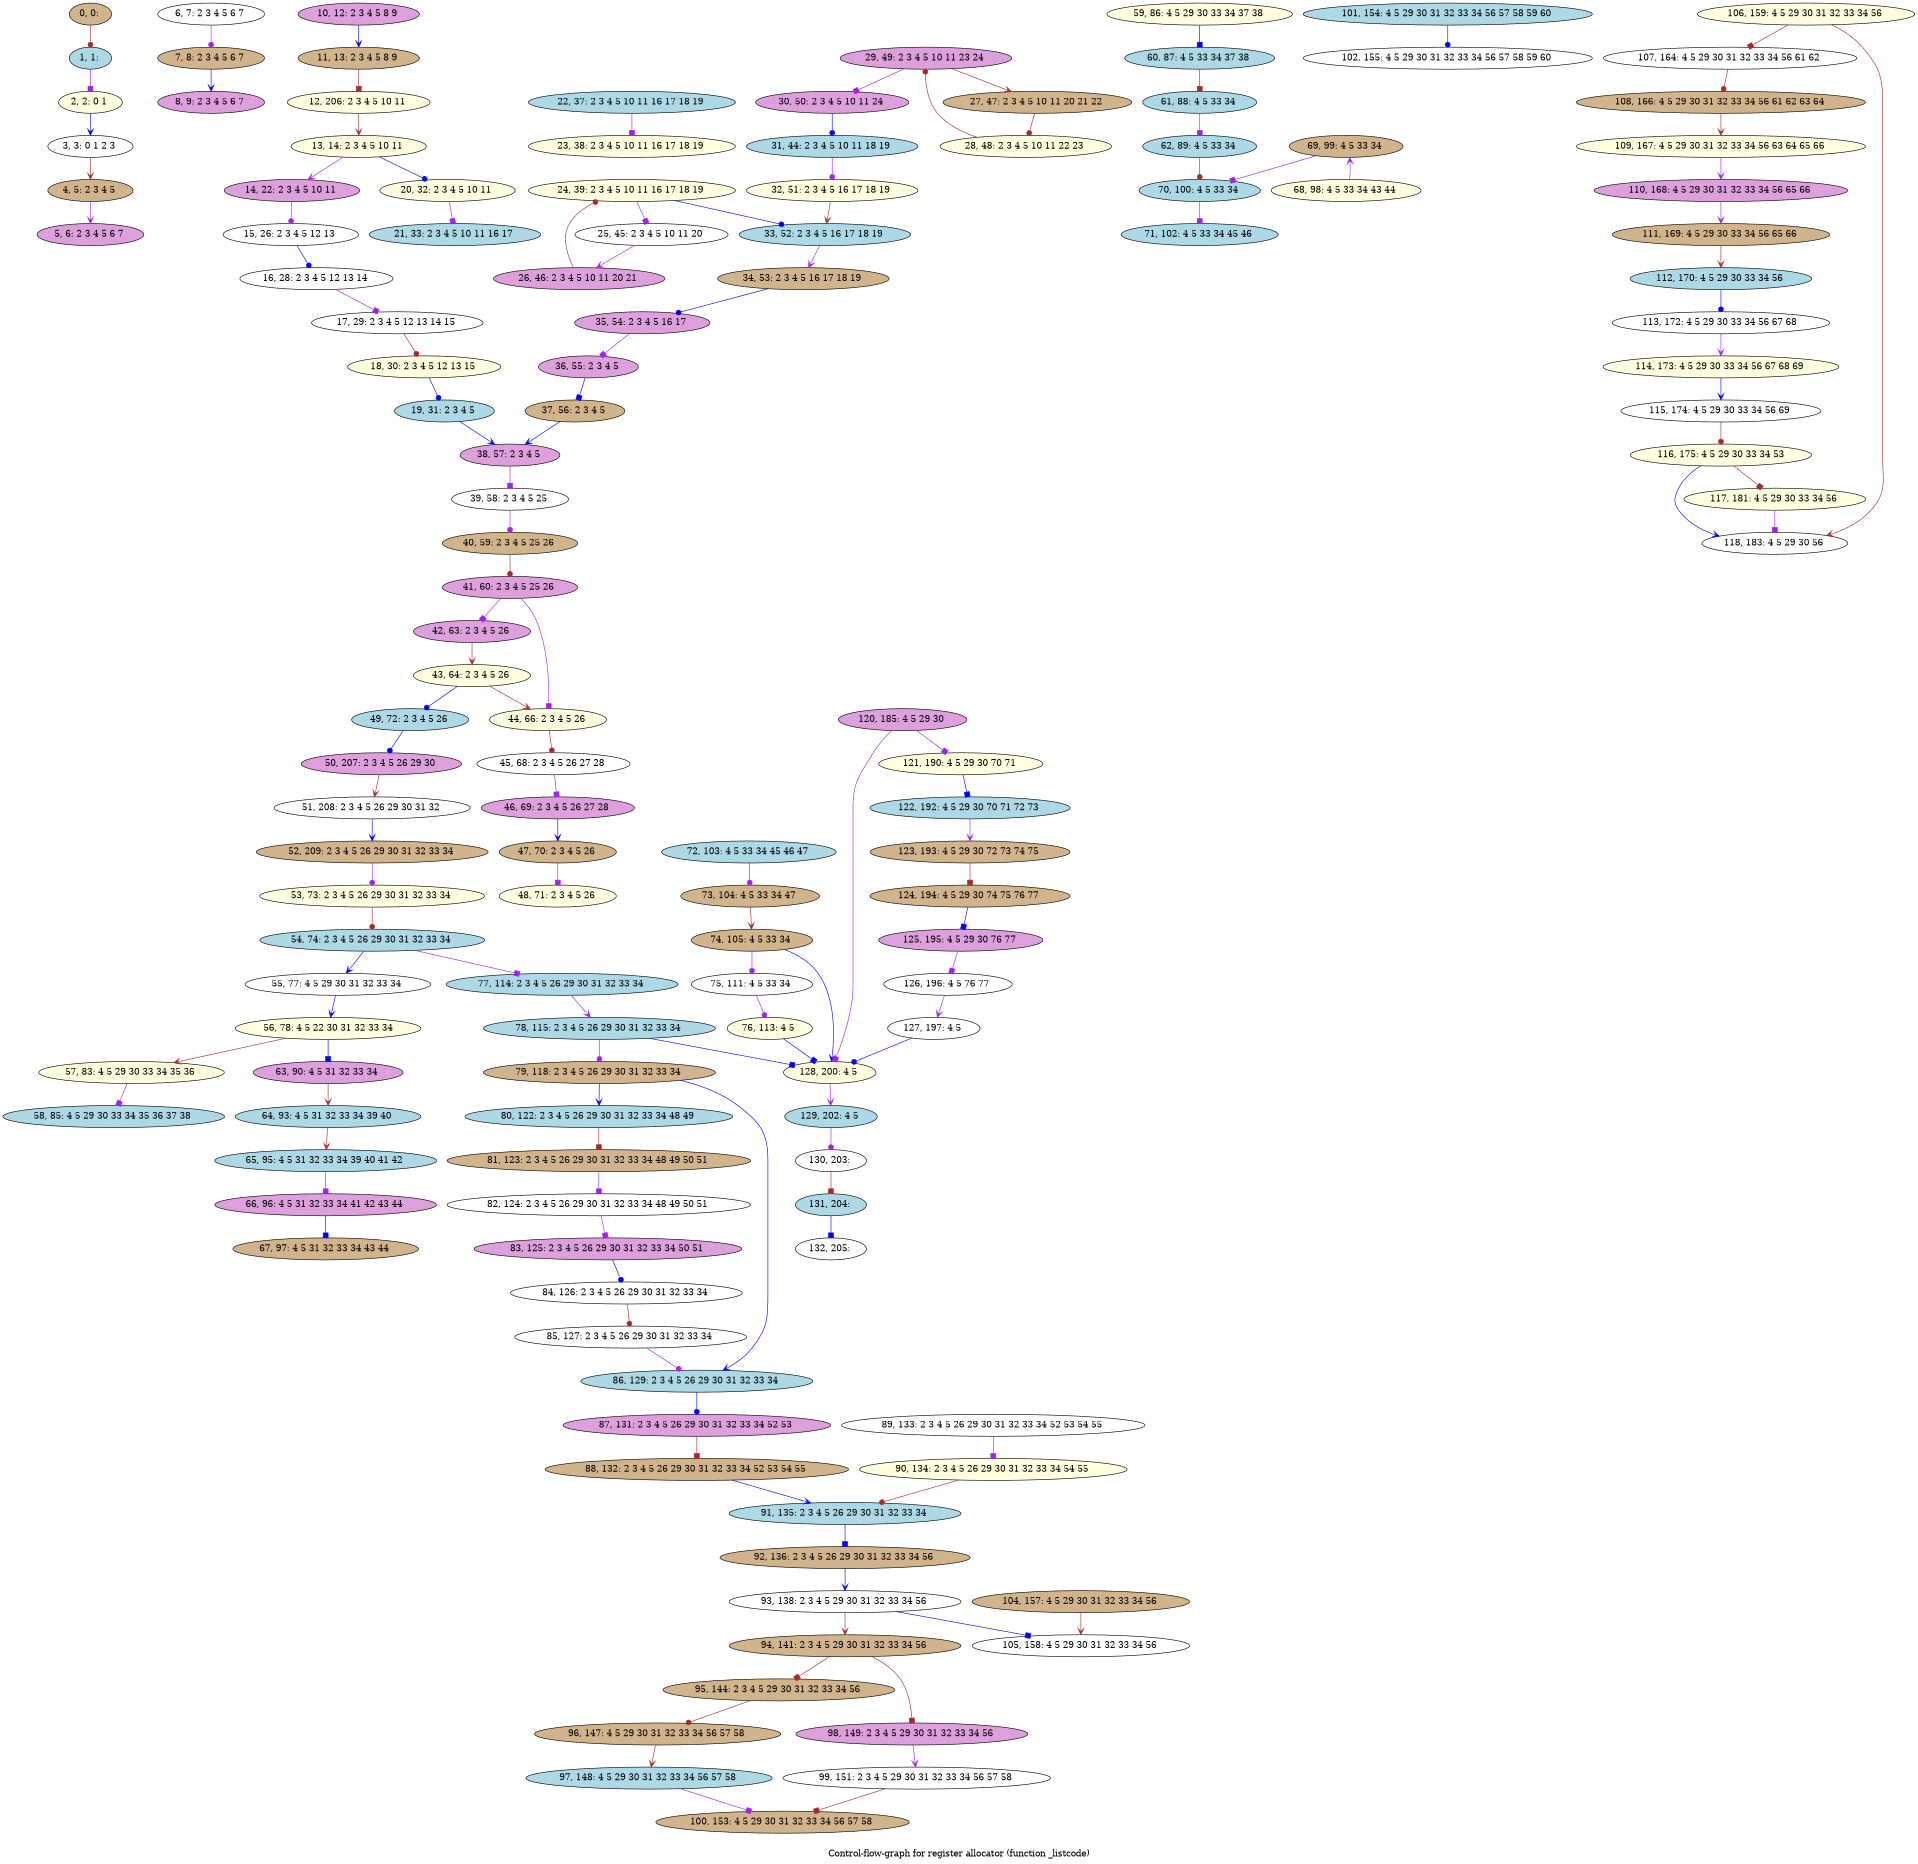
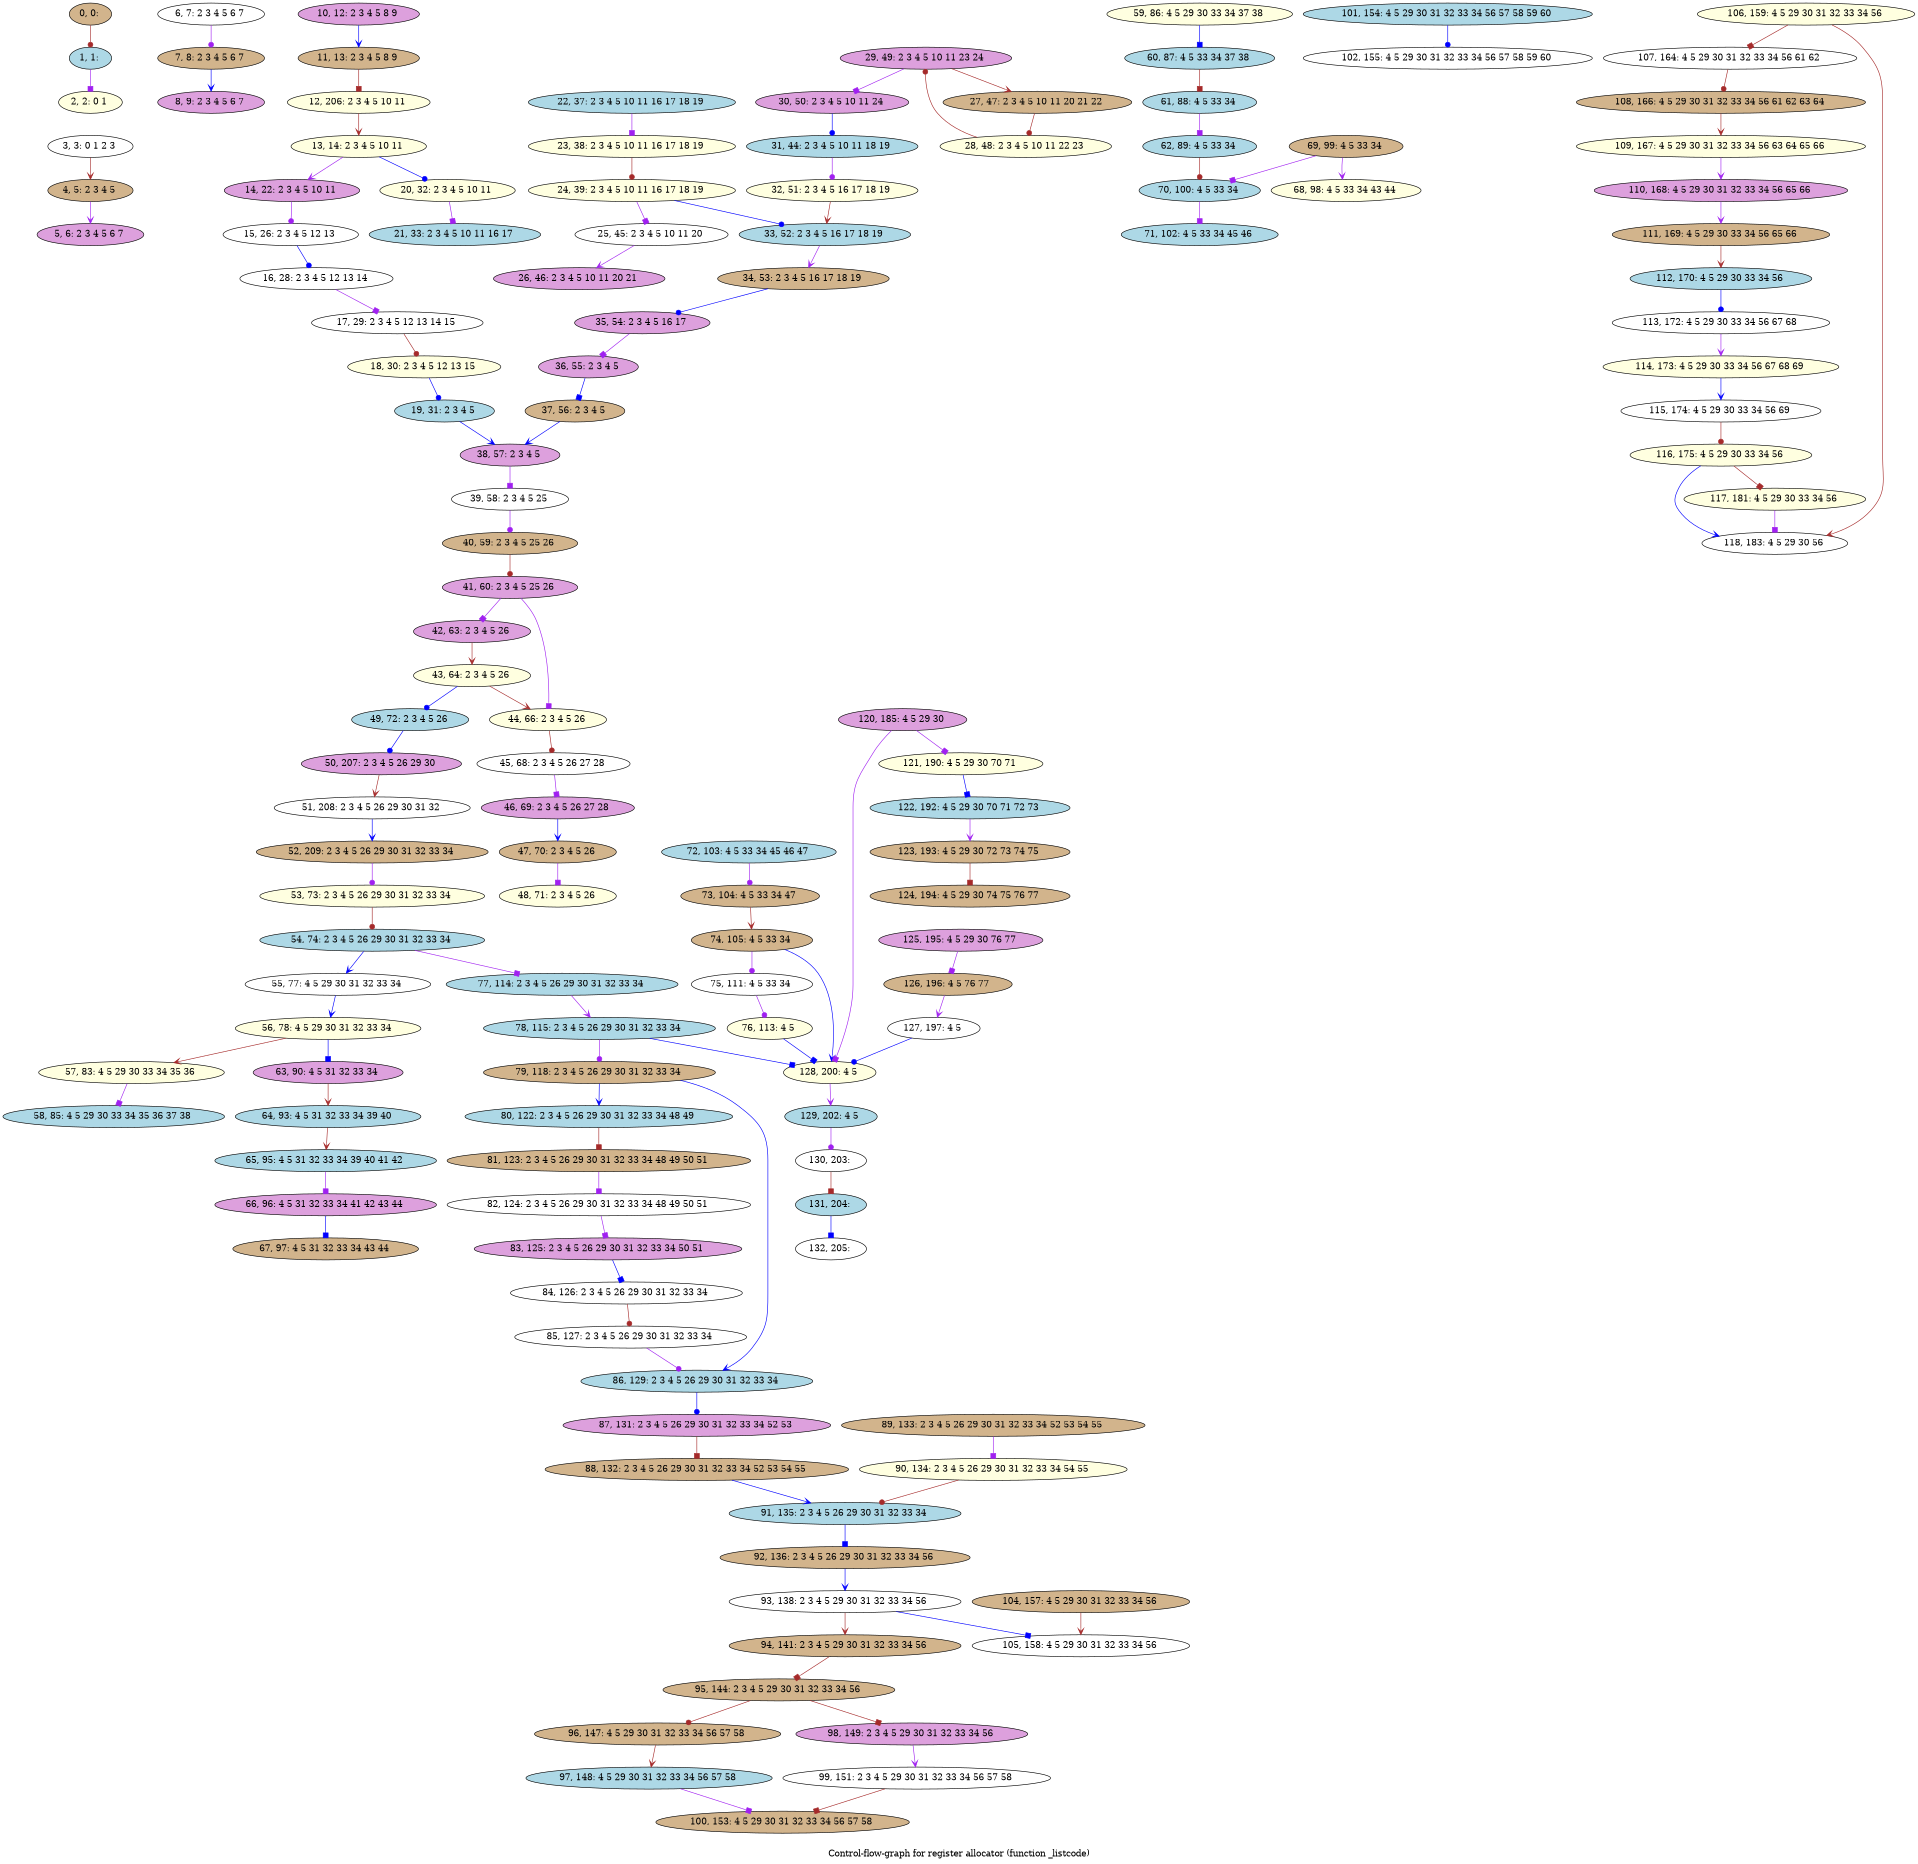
edge "2, 2: 0 1" -> "3, 3: 0 1 2 3": removed
edge "68, 98: 4 5 33 34 43 44" -> "69, 99: 4 5 33 34": reversed
edge "26, 46: 2 3 4 5 10 11 20 21" -> "24, 39: 2 3 4 5 10 11 16 17 18 19": now "23, 38: 2 3 4 5 10 11 16 17 18 19" -> "24, 39: 2 3 4 5 10 11 16 17 18 19"
node "116, 175: 4 5 29 30 33 34 53": label "116, 175: 4 5 29 30 33 34 53" -> "116, 175: 4 5 29 30 33 34 56"
edge "124, 194: 4 5 29 30 74 75 76 77" -> "125, 195: 4 5 29 30 76 77": removed
node "126, 196: 4 5 76 77": fillcolor white -> tan
node "56, 78: 4 5 22 30 31 32 33 34": label "56, 78: 4 5 22 30 31 32 33 34" -> "56, 78: 4 5 29 30 31 32 33 34"
edge "83, 125: 2 3 4 5 26 29 30 31 32 33 34 50 51" -> "84, 126: 2 3 4 5 26 29 30 31 32 33 34": arrowhead dot -> box
node "89, 133: 2 3 4 5 26 29 30 31 32 33 34 52 53 54 55": fillcolor white -> tan
edge "94, 141: 2 3 4 5 29 30 31 32 33 34 56" -> "98, 149: 2 3 4 5 29 30 31 32 33 34 56": now "95, 144: 2 3 4 5 29 30 31 32 33 34 56" -> "98, 149: 2 3 4 5 29 30 31 32 33 34 56"
